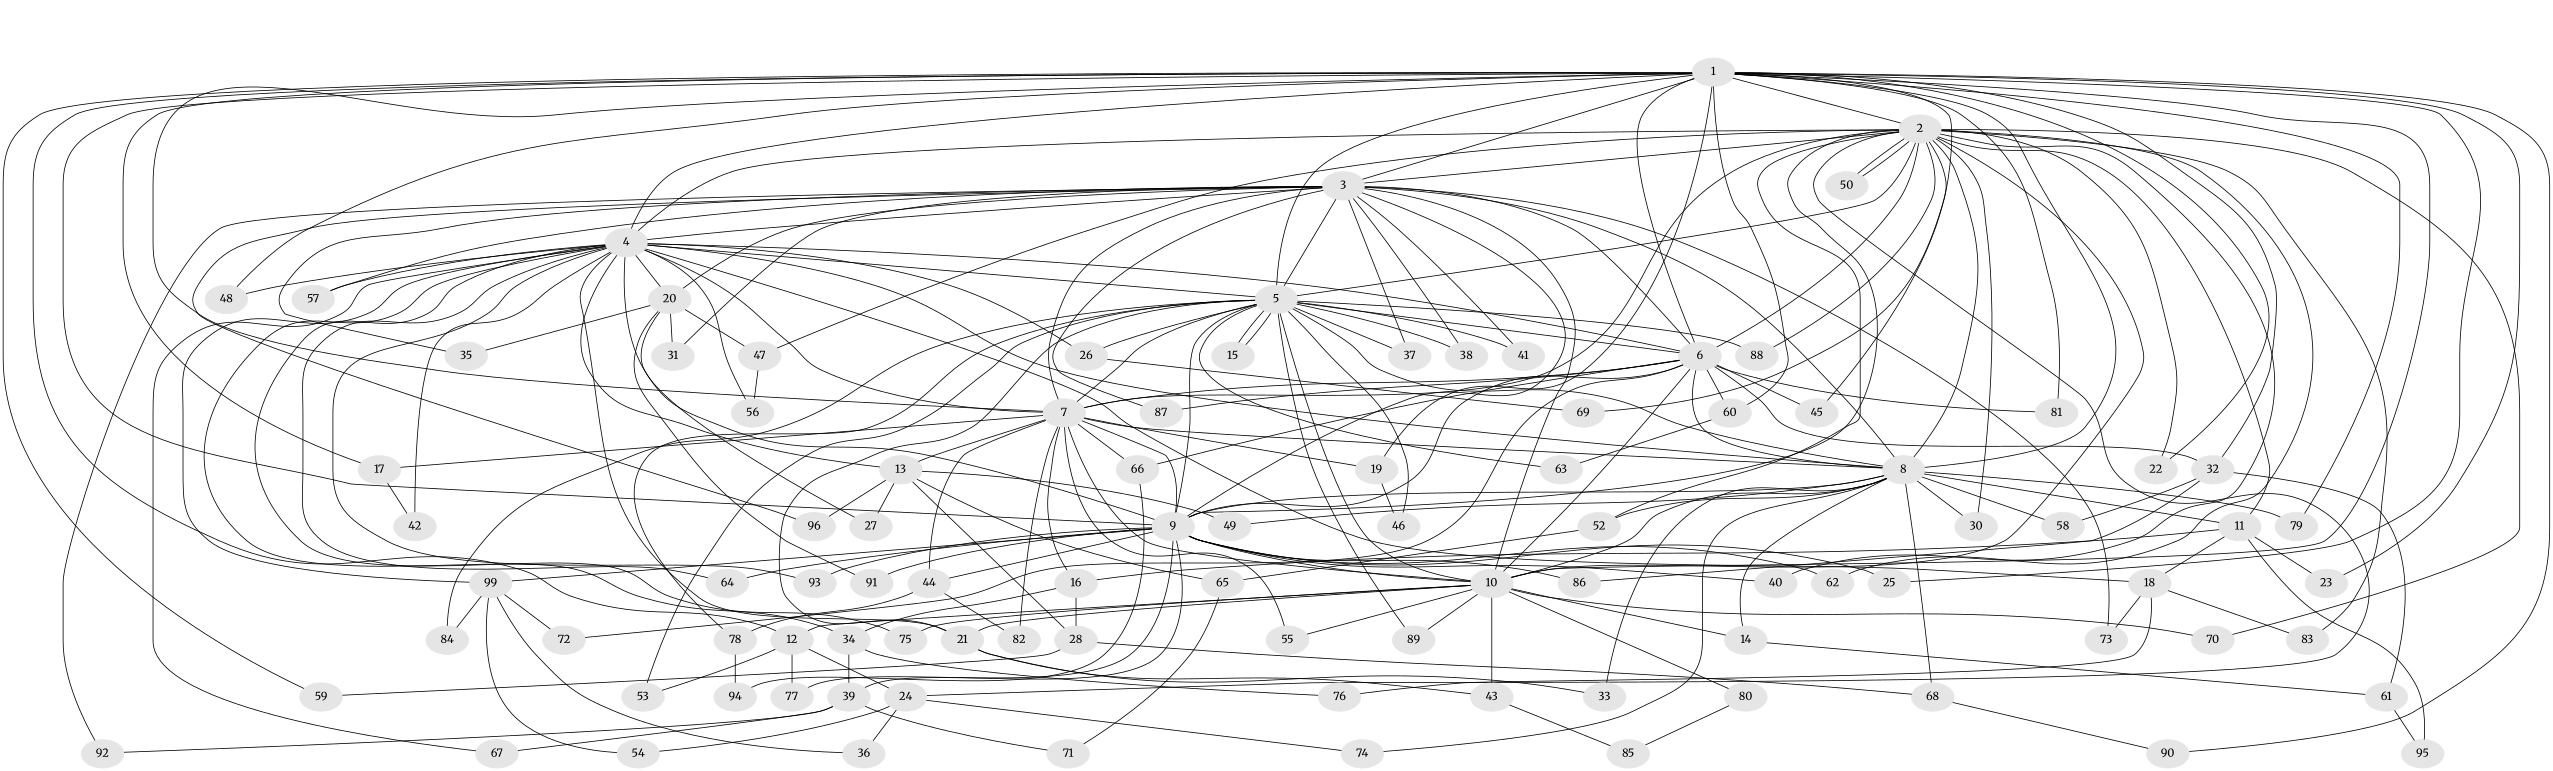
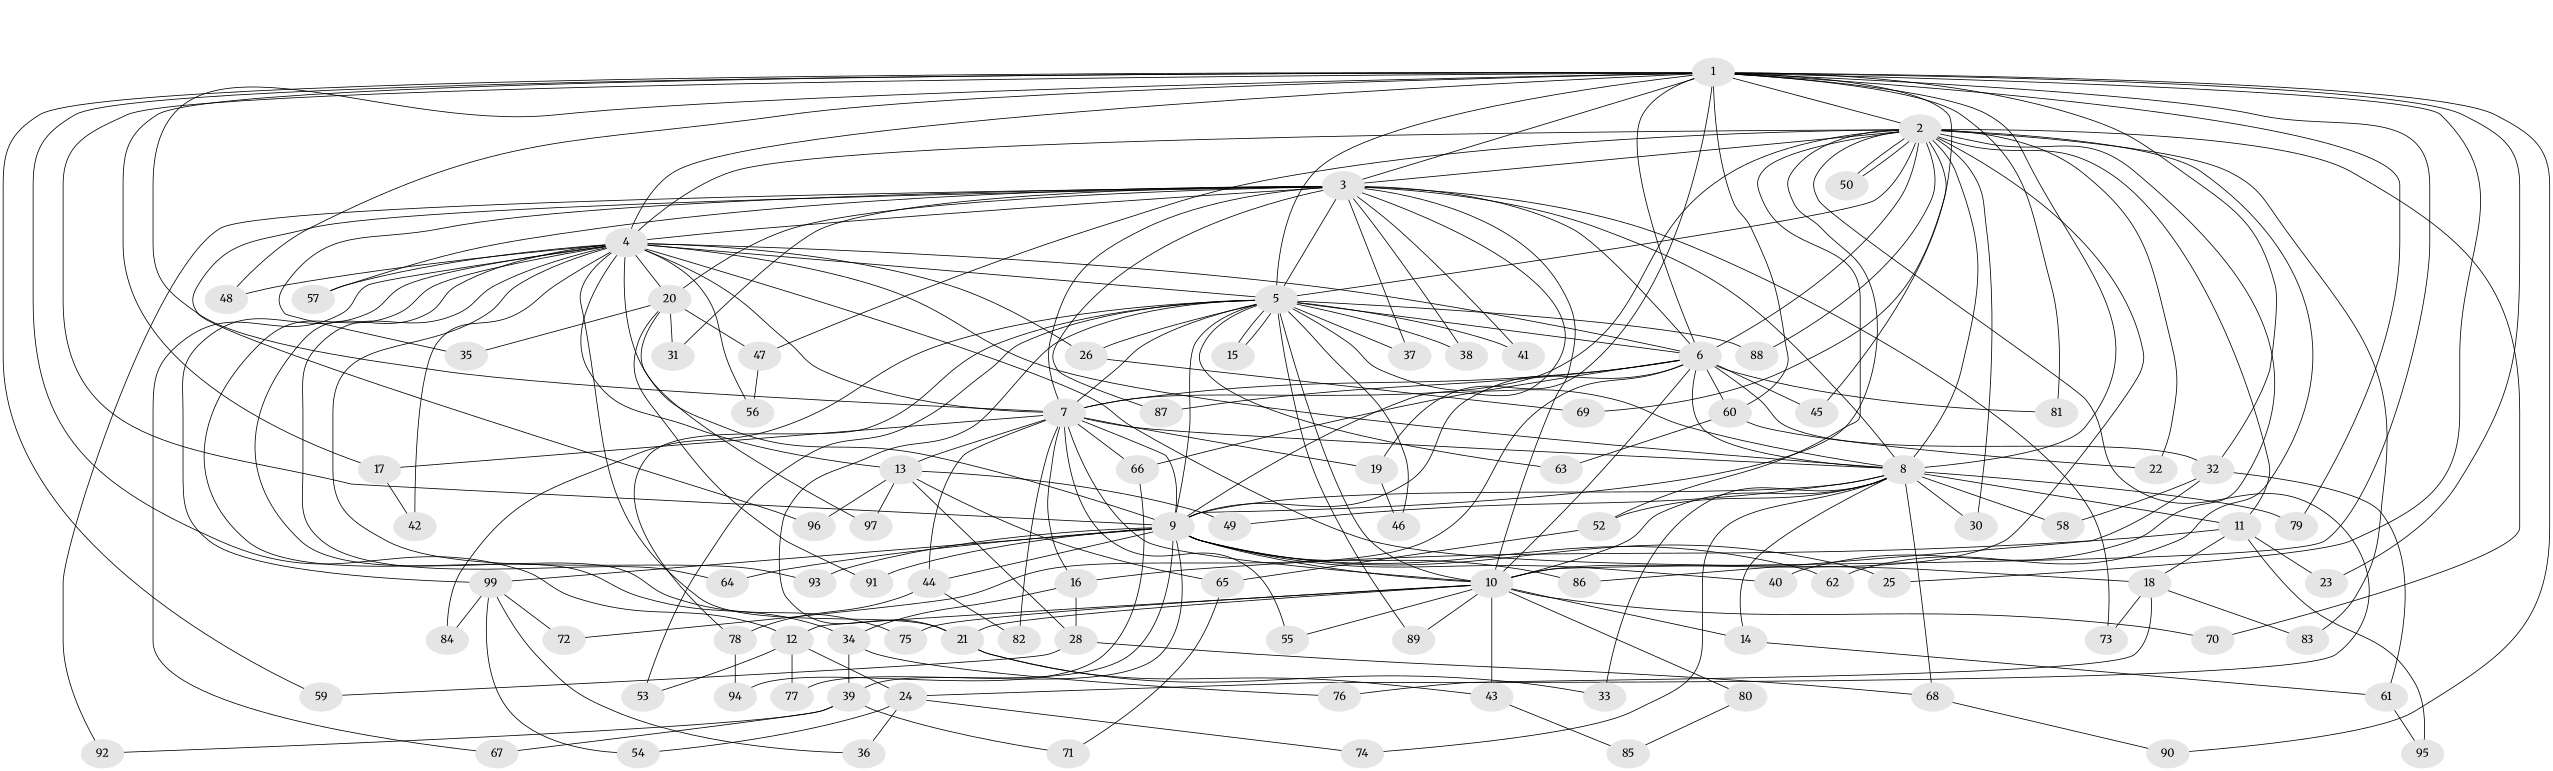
edge "1" -- "22": now "60" -- "22"
node "27": label "27" -> "97"
